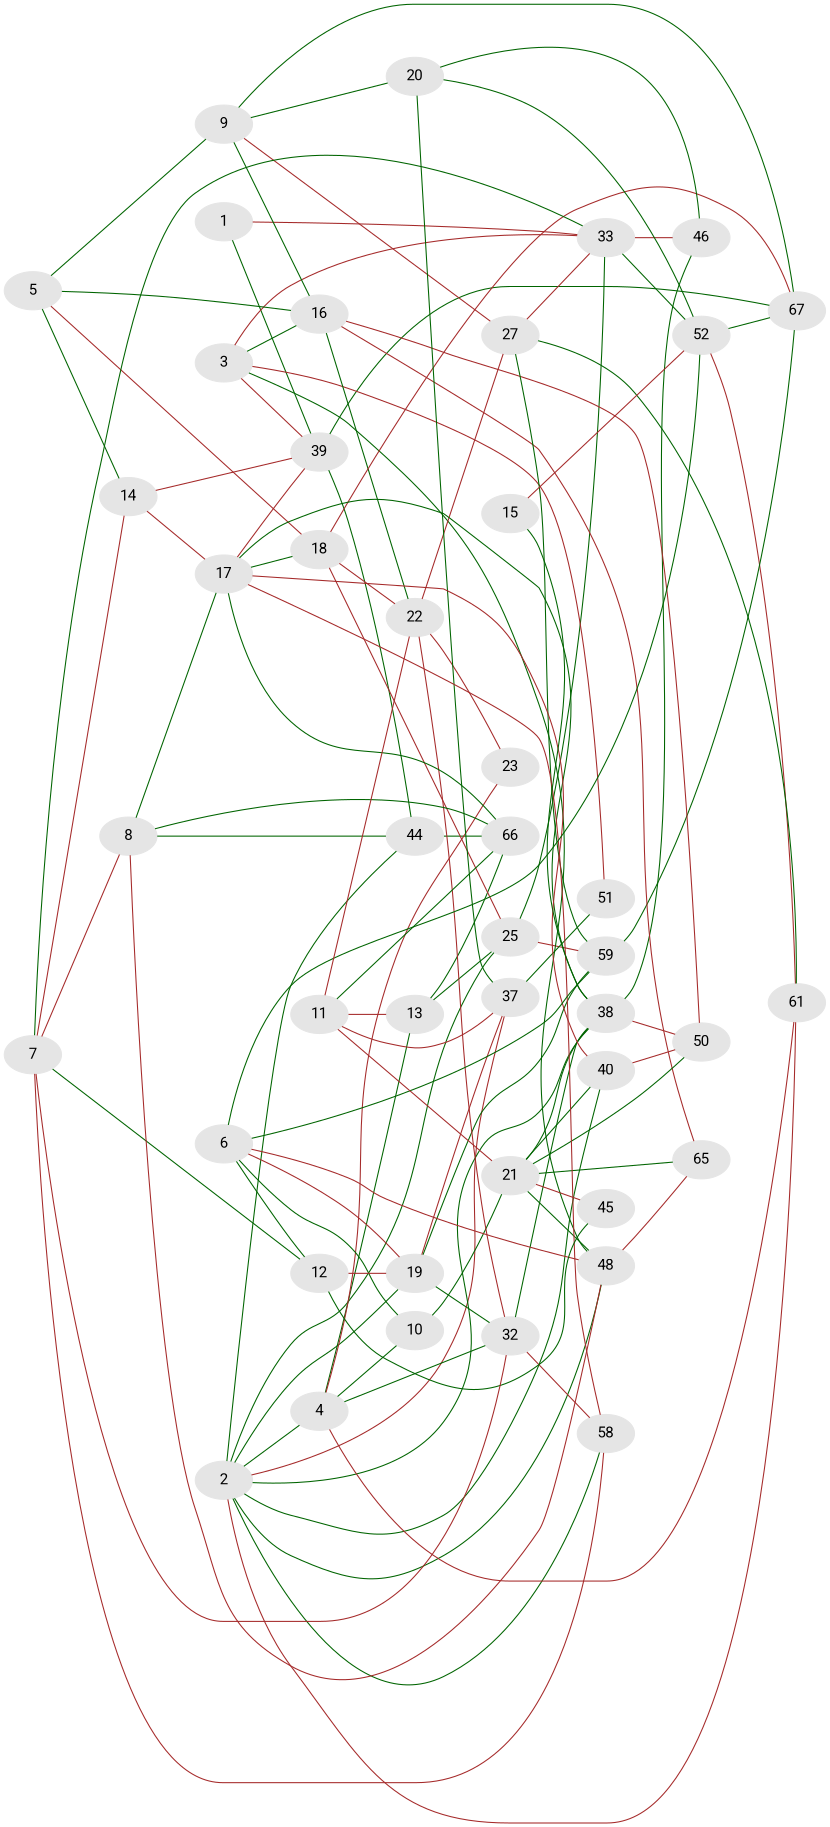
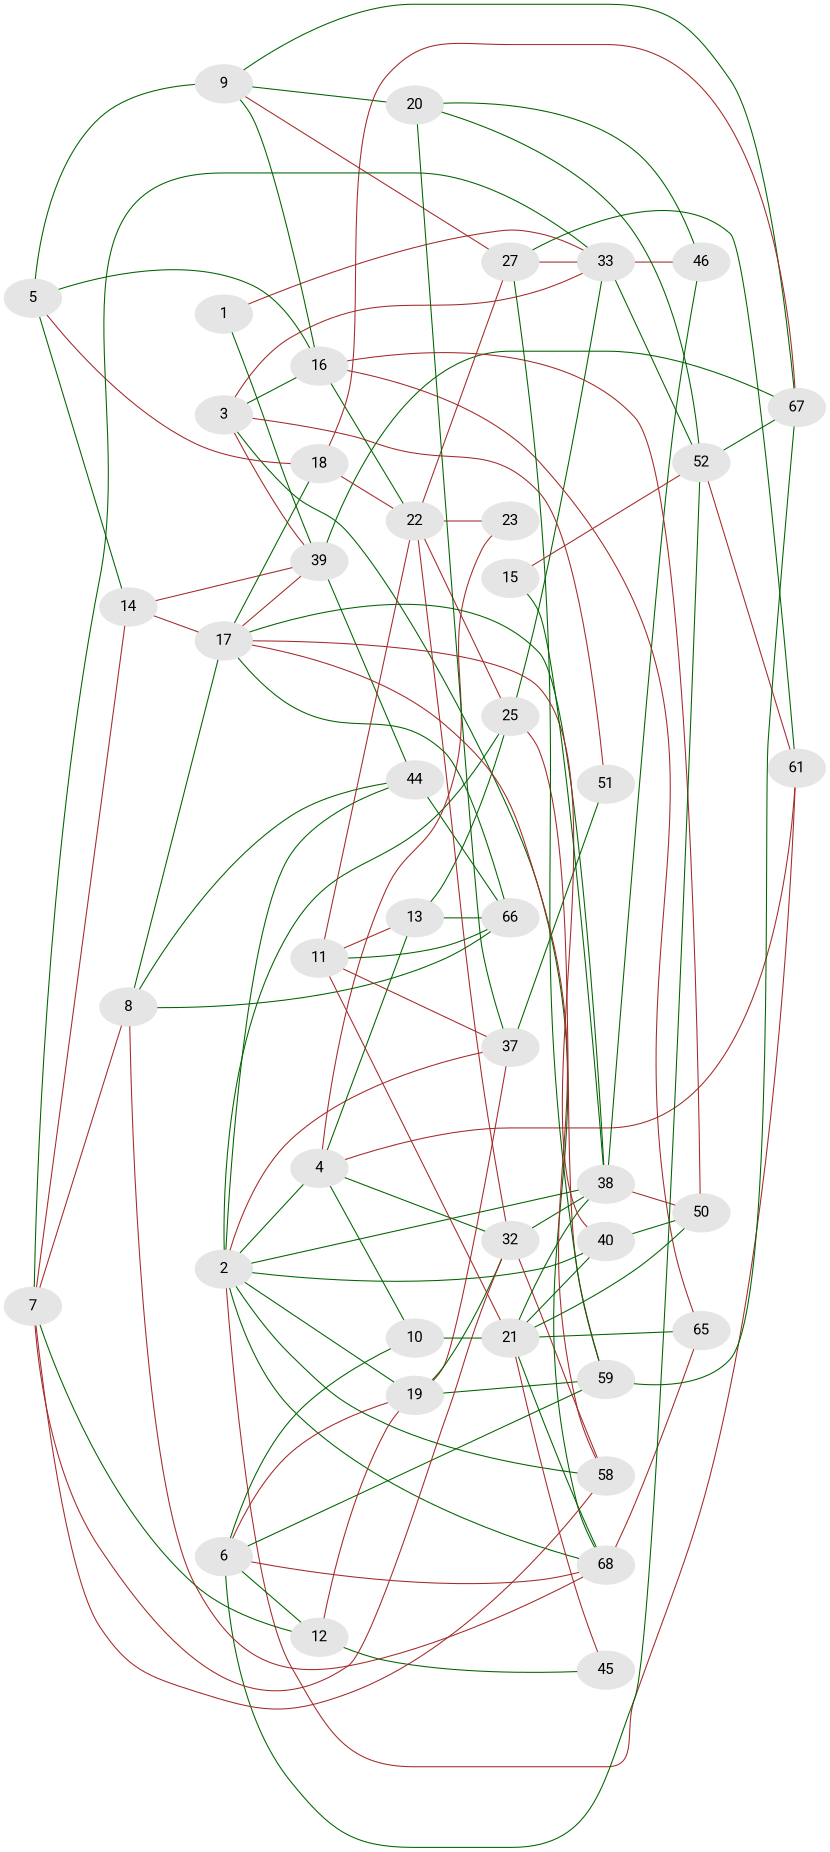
edge "18" -- "25": now "22" -- "25"
edge "50" -- "40": color brown -> darkgreen
node "48": label "48" -> "68"
